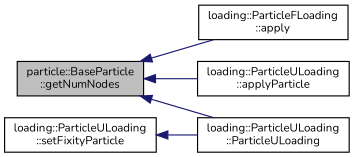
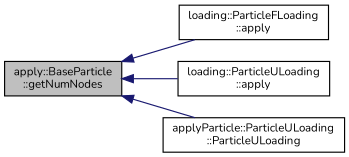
node "particle::BaseParticle ::getNumNodes": label "particle::BaseParticle ::getNumNodes" -> "apply::BaseParticle ::getNumNodes"
node "loading::ParticleULoading ::applyParticle": label "loading::ParticleULoading ::applyParticle" -> "loading::ParticleULoading ::apply"
node "loading::ParticleULoading ::setFixityParticle": removed
node "loading::ParticleULoading ::ParticleULoading": label "loading::ParticleULoading ::ParticleULoading" -> "applyParticle::ParticleULoading ::ParticleULoading"
